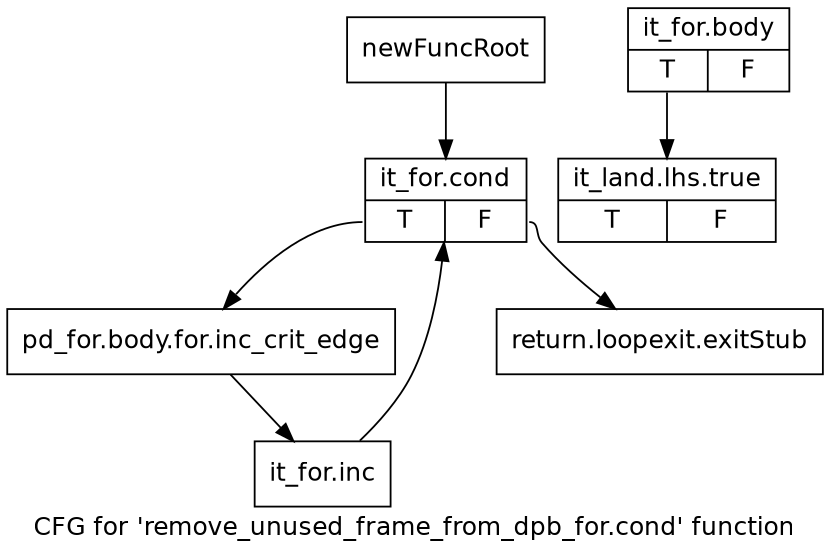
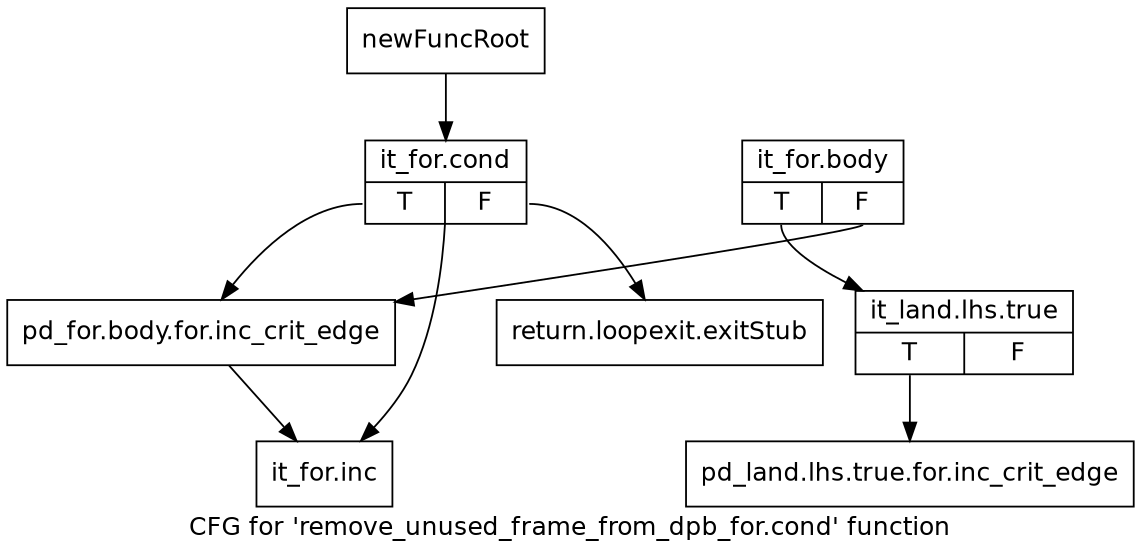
edge "it_for.body" -> "pd_for.body.for.inc_crit_edge": added
edge "it_for.inc" -> "it_for.cond": reversed
node "pd_land.lhs.true.for.inc_crit_edge": added
